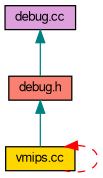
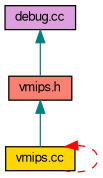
node "debug.h": label "debug.h" -> "vmips.h"
